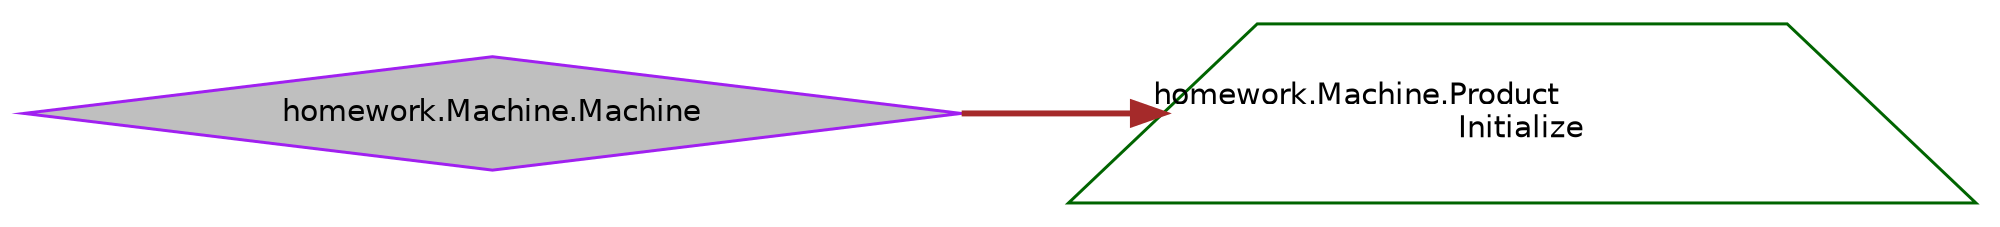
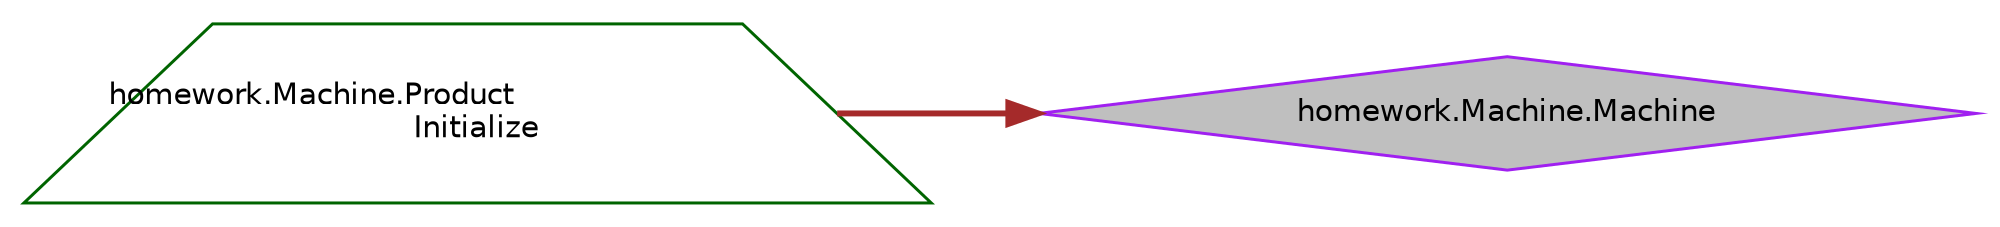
edge "homework.Machine.Machine" -> "homework.Machine.Product Initialize": reversed
